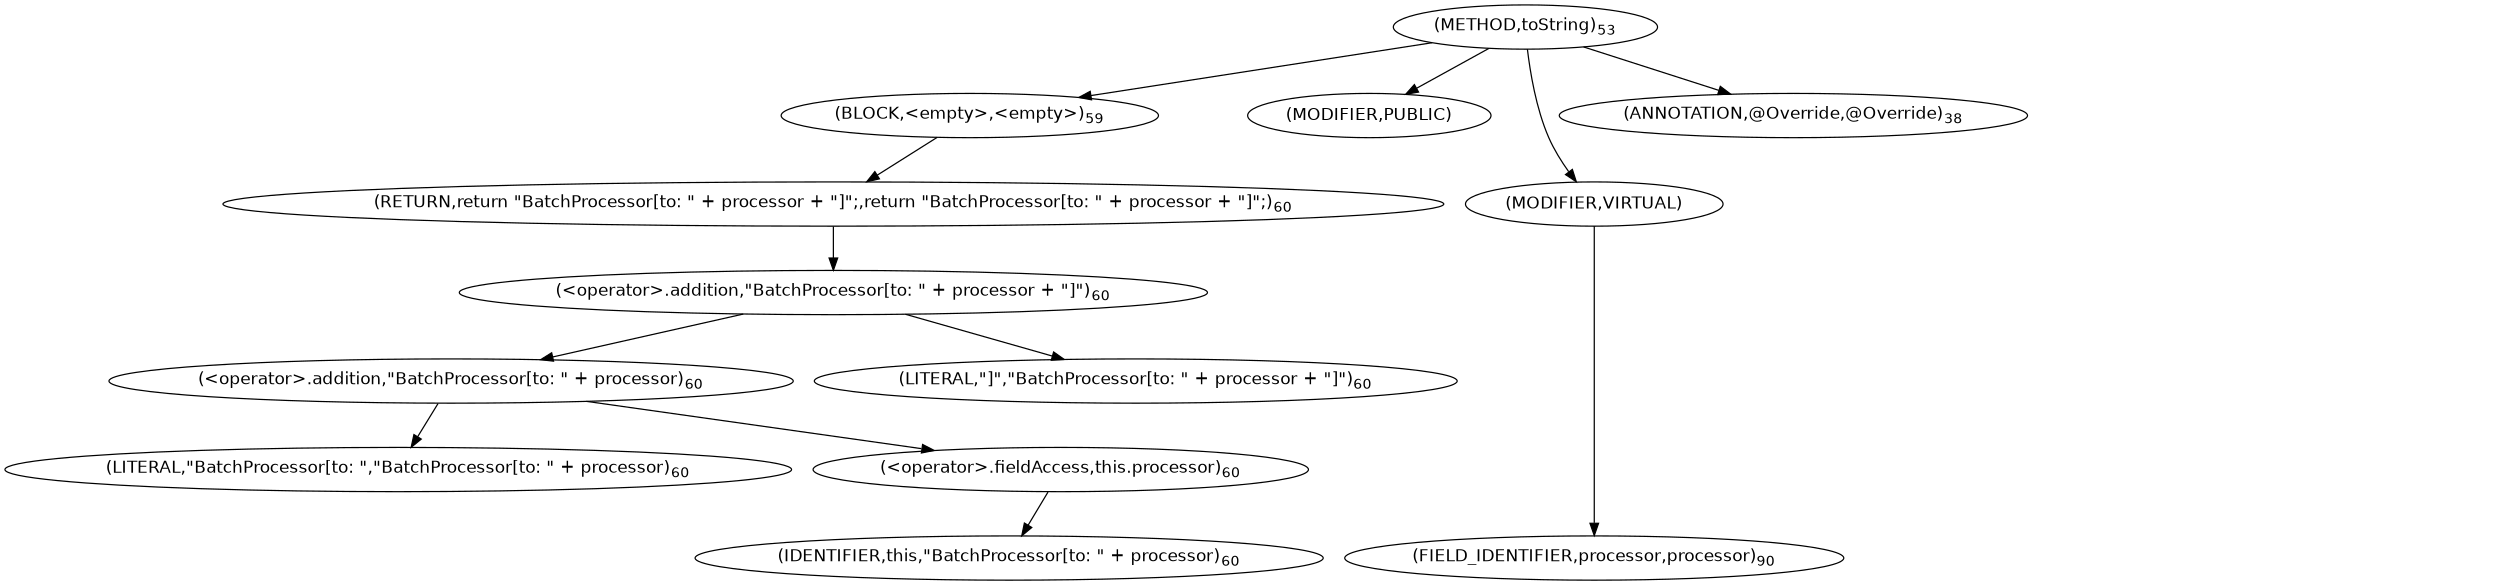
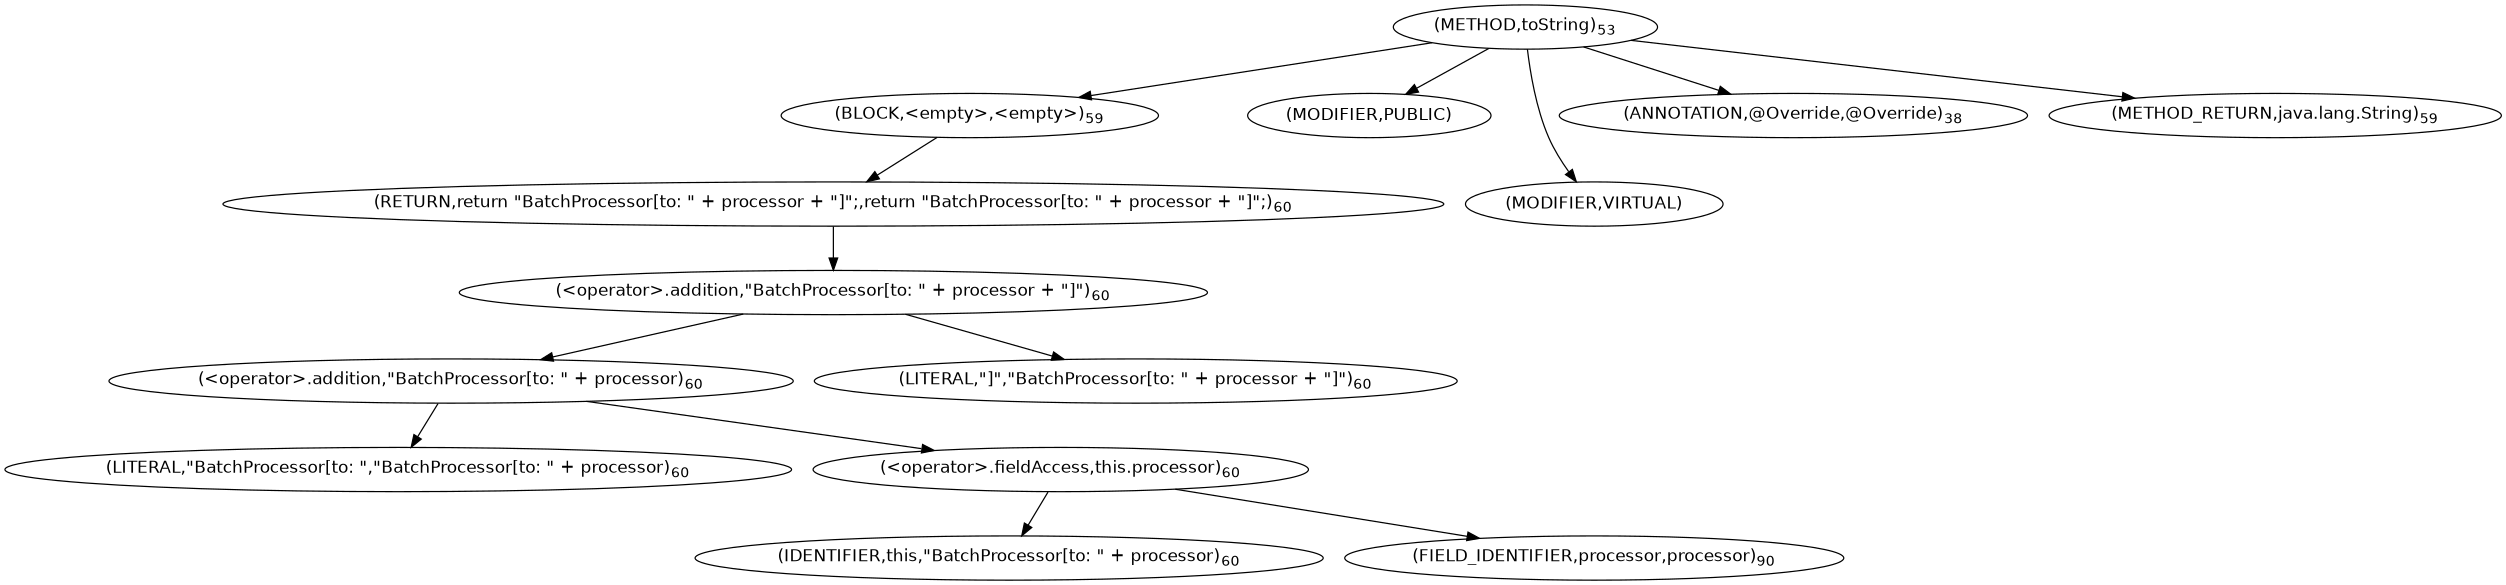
node "(METHOD_RETURN,java.lang.String)": added
edge "(MODIFIER,VIRTUAL)" -> "(FIELD_IDENTIFIER,processor,processor)": now "(<operator>.fieldAccess,this.processor)" -> "(FIELD_IDENTIFIER,processor,processor)"
